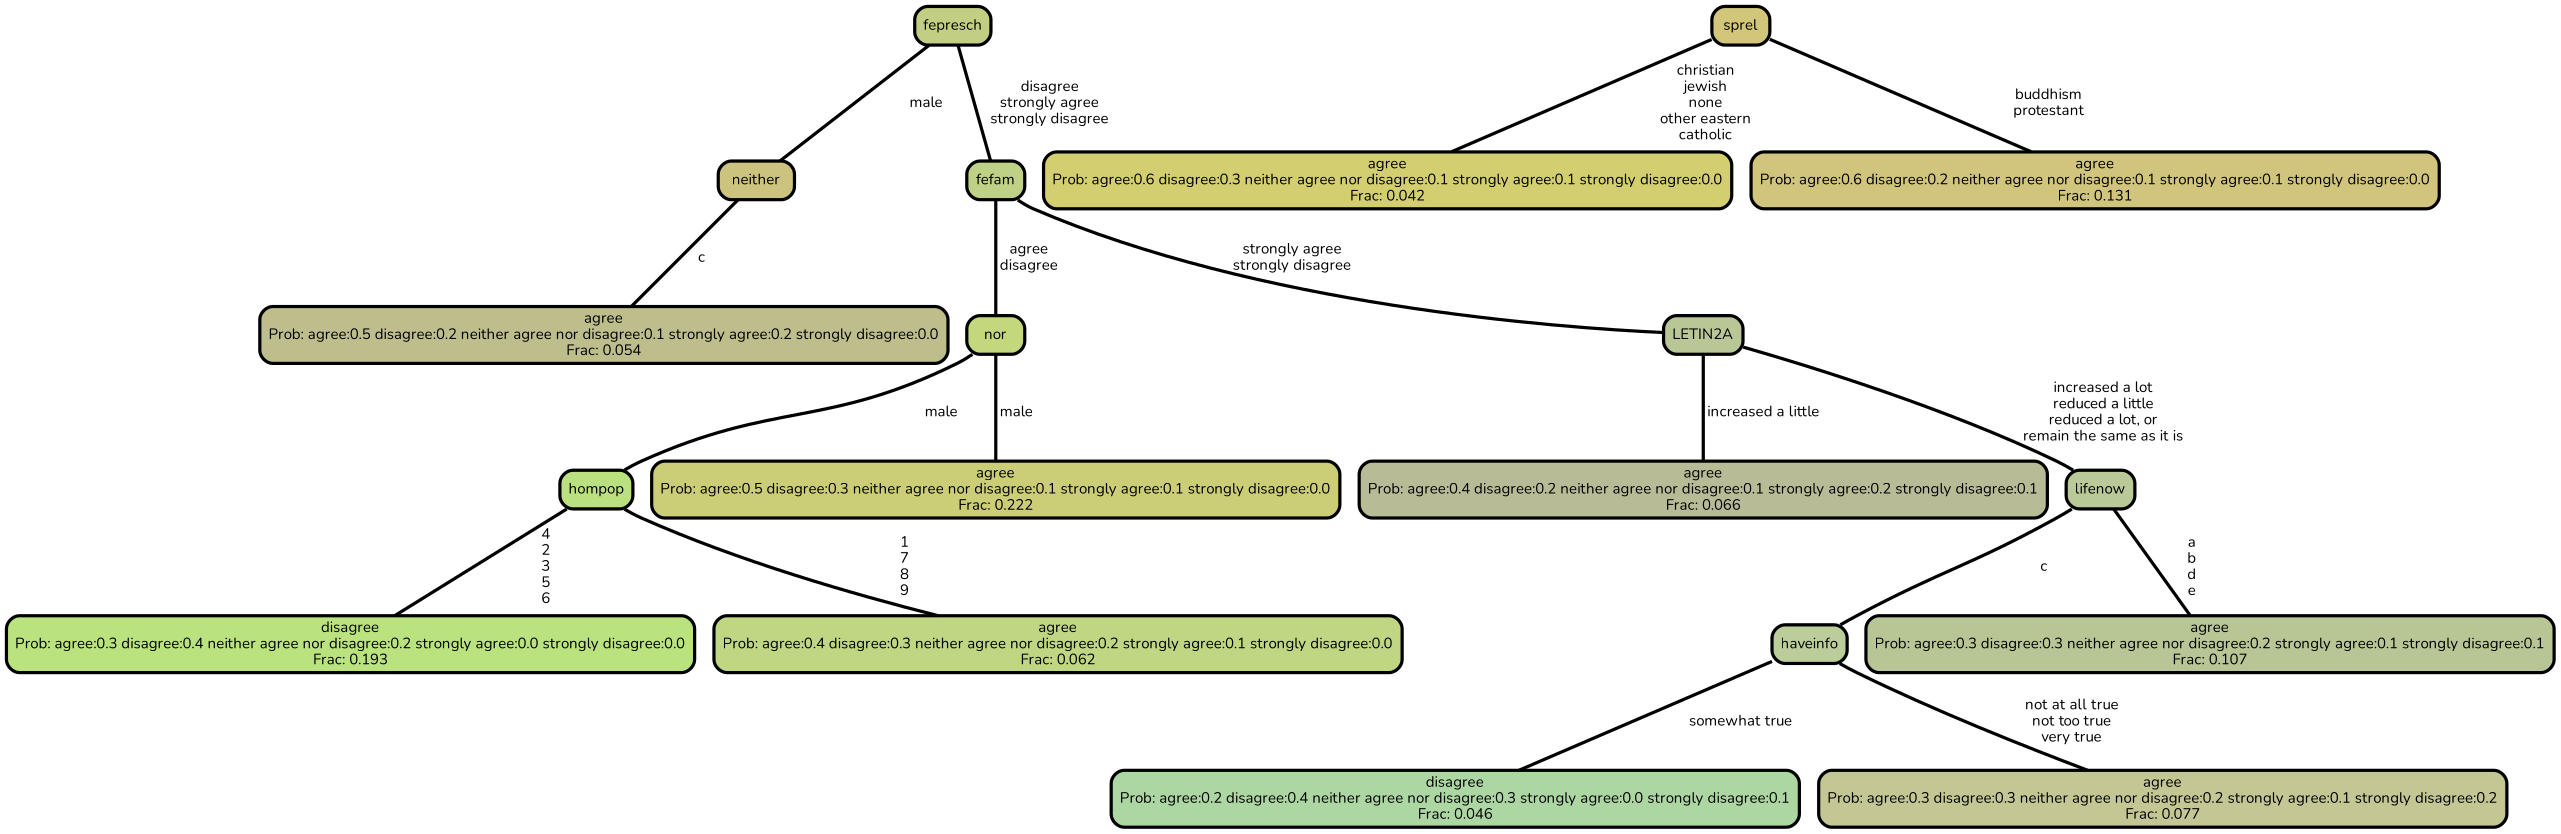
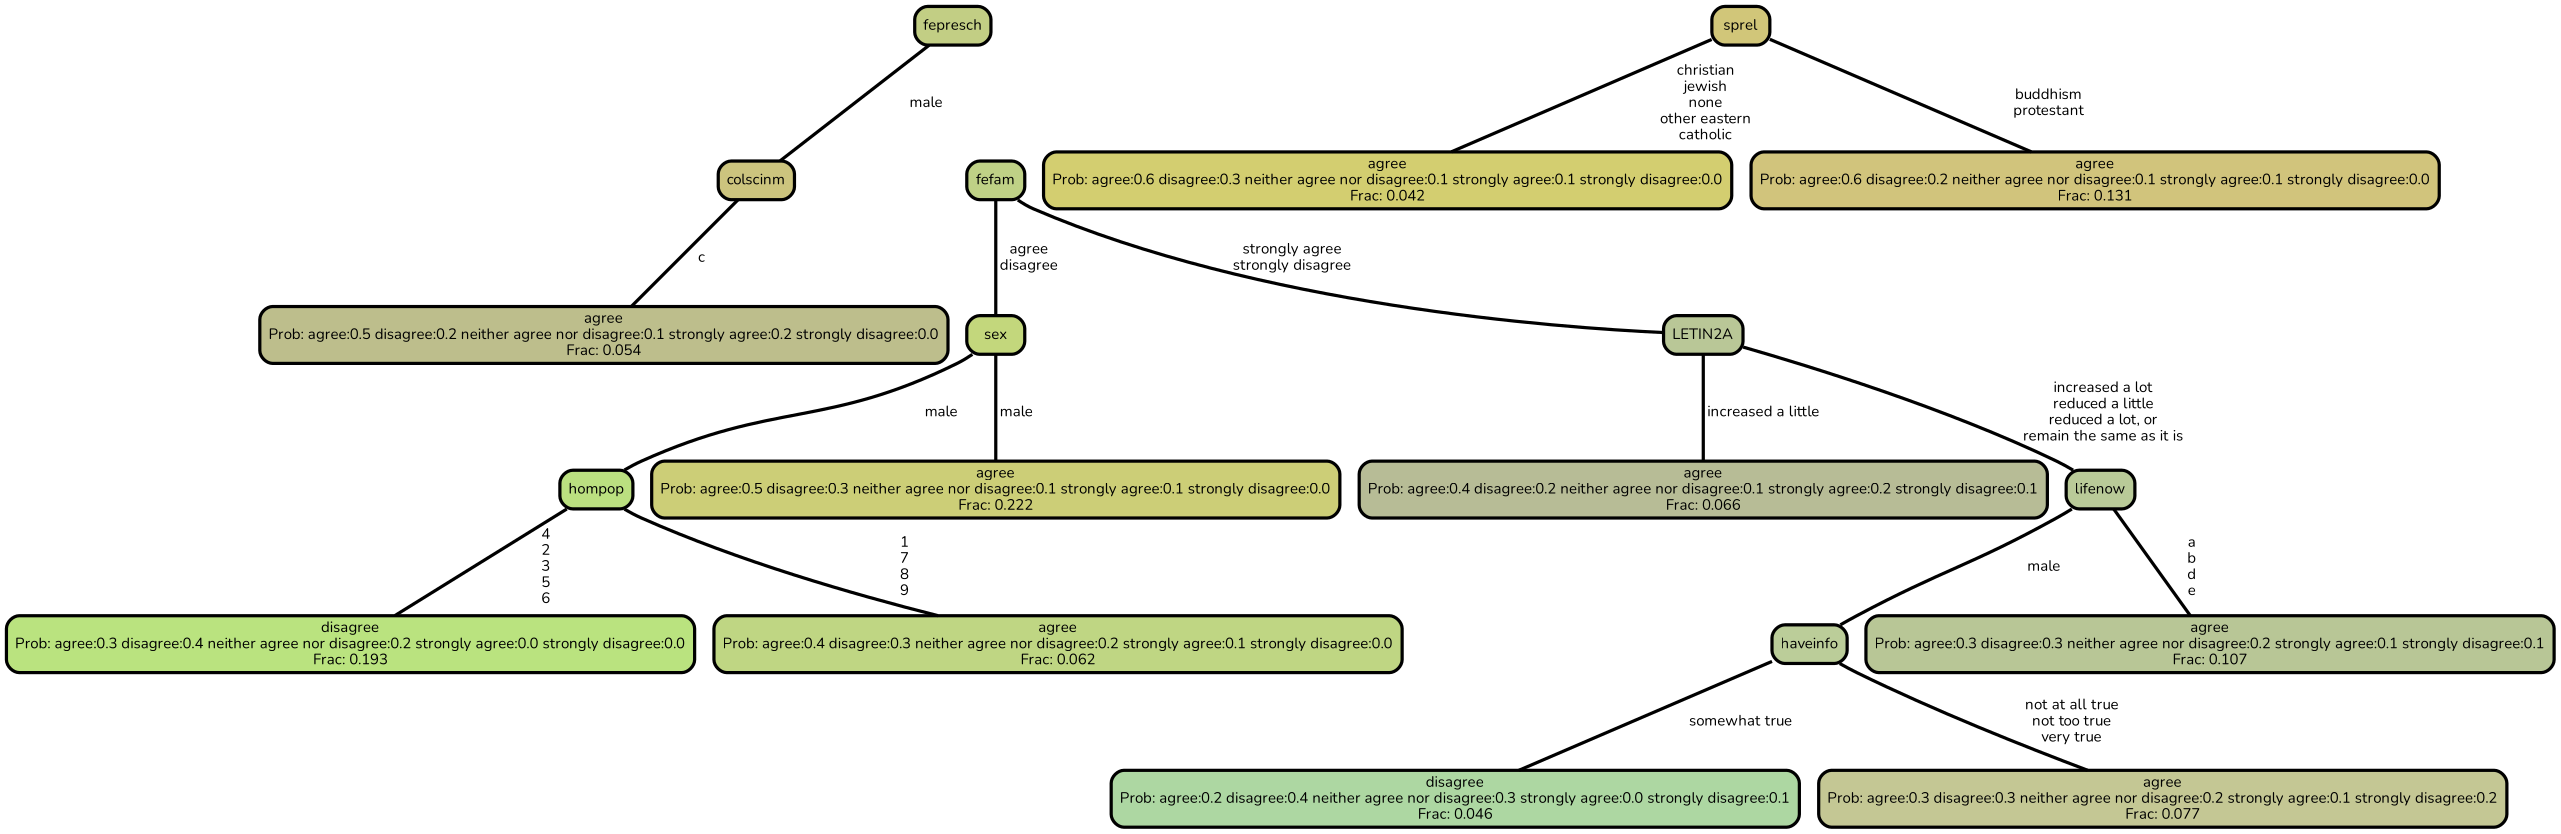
edge "fepresch" -- "fefam": removed, label "disagree strongly agree strongly disagree"
node "neither": label "neither" -> "colscinm"
node "nor": label "nor" -> "sex"
edge "lifenow" -- "haveinfo": label " c" -> " male"
